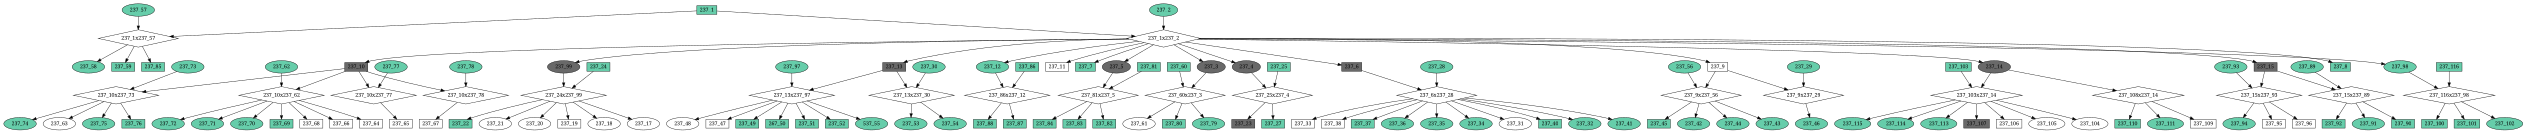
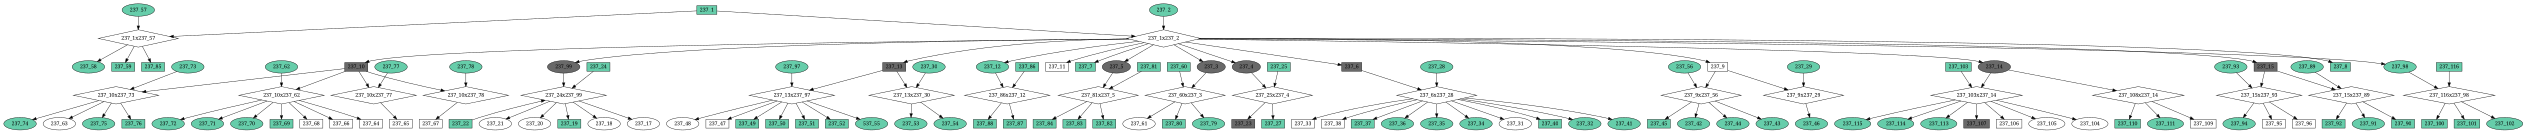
edge "237_24x237_99" -> "237_22": reversed
node "237_19": fillcolor white -> aquamarine3
node "267_50": label "267_50" -> "237_50"
